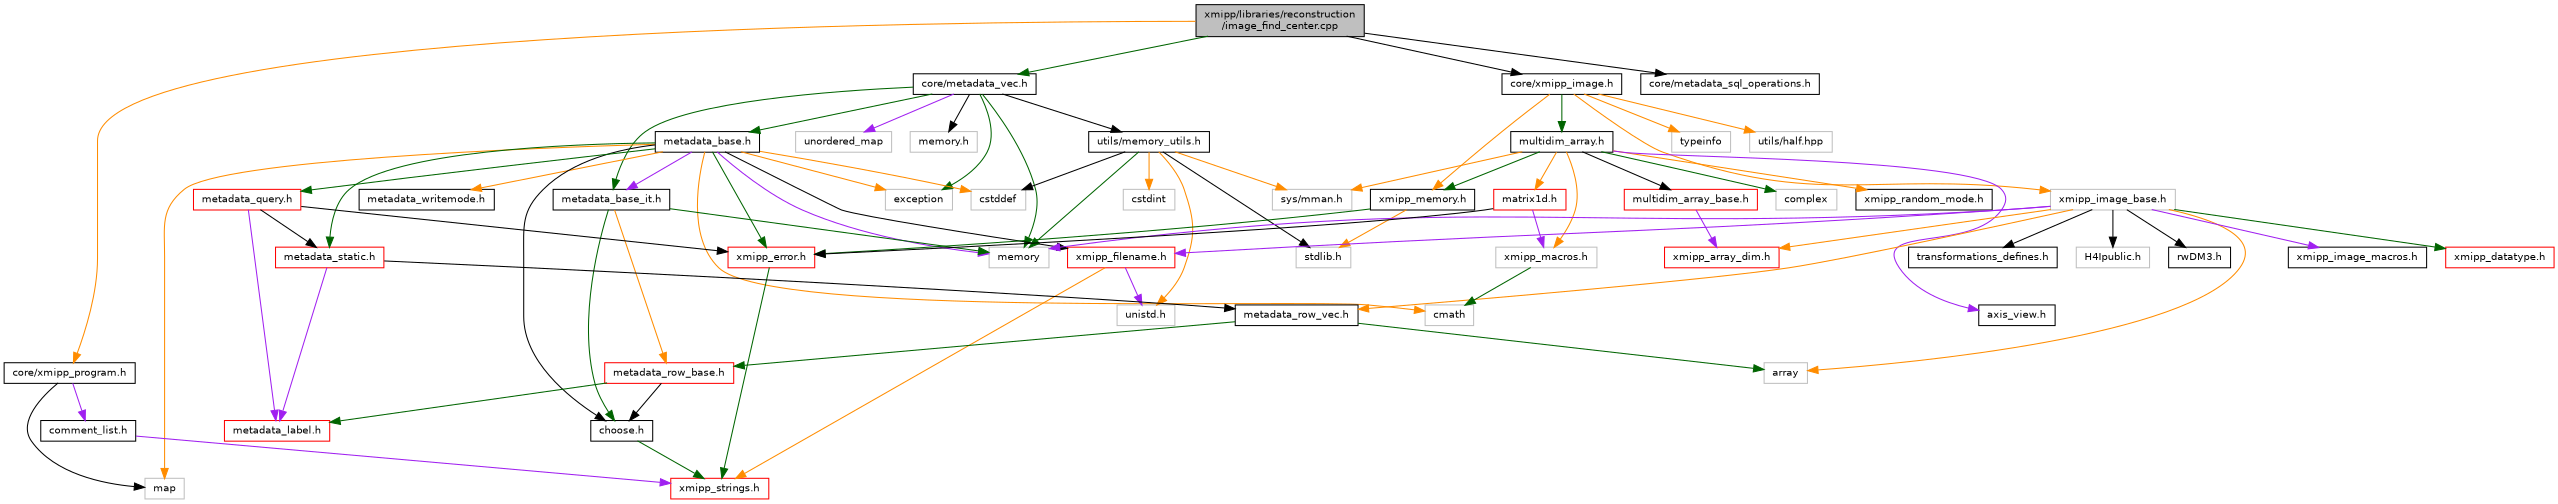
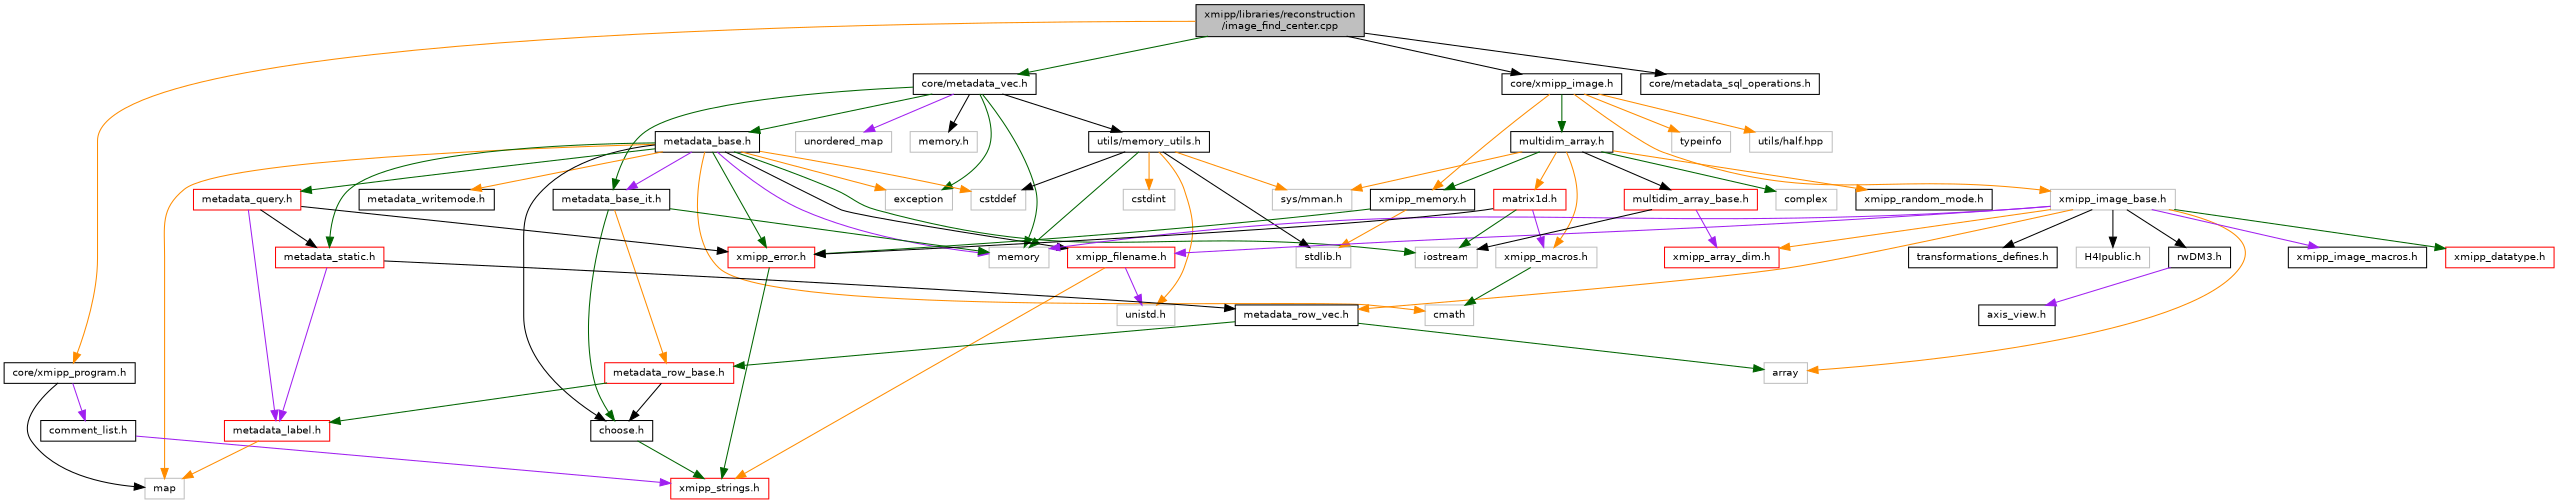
edge "multidim_array.h" -> "axis_view.h": now "rwDM3.h" -> "axis_view.h"
node "iostream": added
edge "metadata_label.h" -> "map": added
